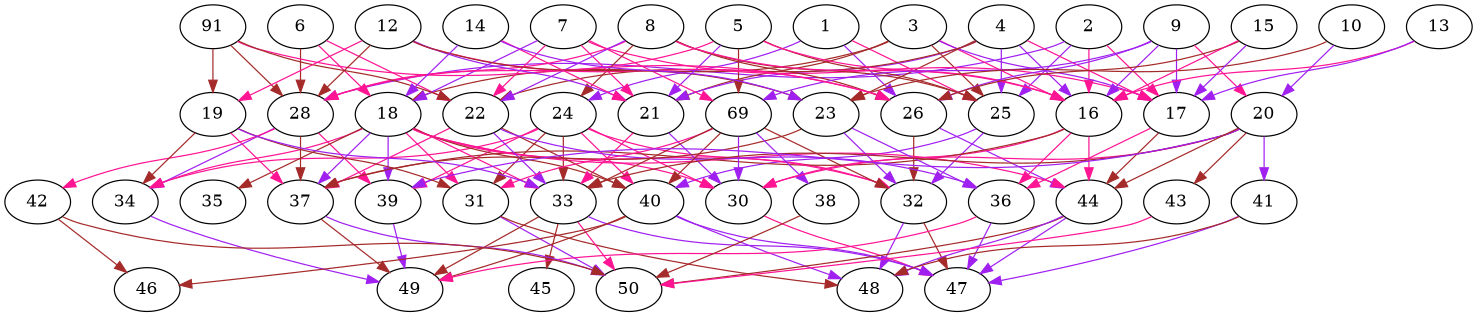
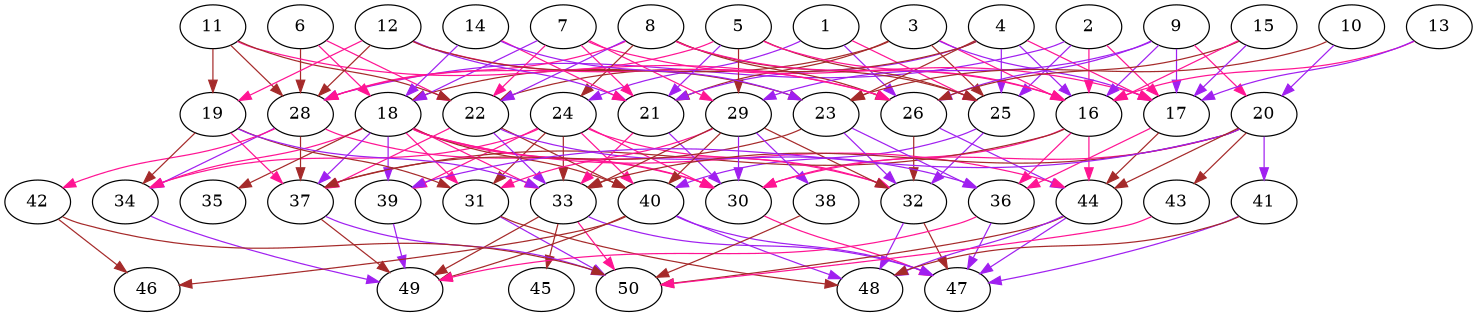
node "91": label "91" -> "11"
node "69": label "69" -> "29"
edge "28" -> "39": now "28" -> "30"
